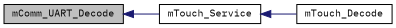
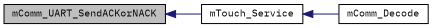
node "mComm_UART_Decode": label "mComm_UART_Decode" -> "mComm_UART_SendACKorNACK"
node "mTouch_Decode": label "mTouch_Decode" -> "mComm_Decode"
